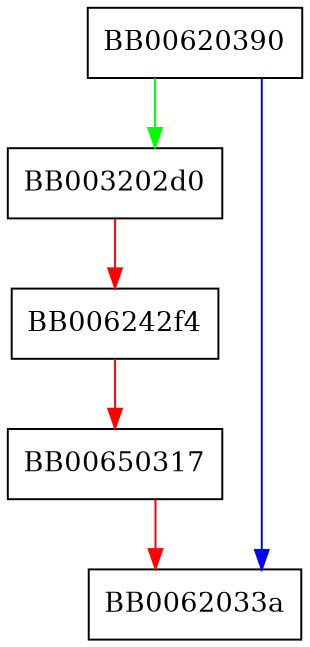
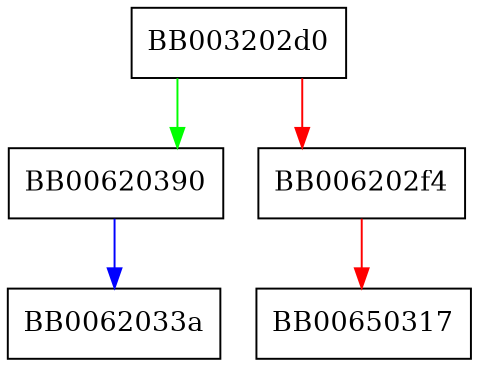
edge "BB00620390" -> "BB003202d0": reversed
node "BB006242f4": label "BB006242f4" -> "BB006202f4"
edge "BB00650317" -> "BB0062033a": removed
